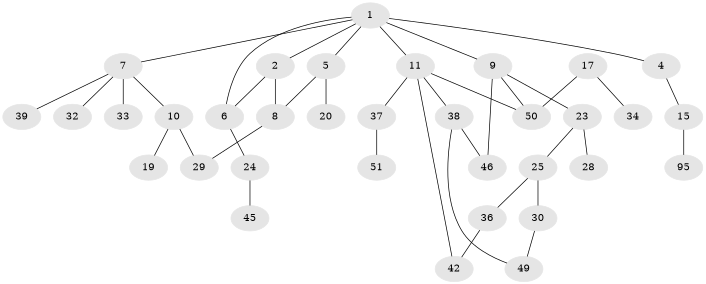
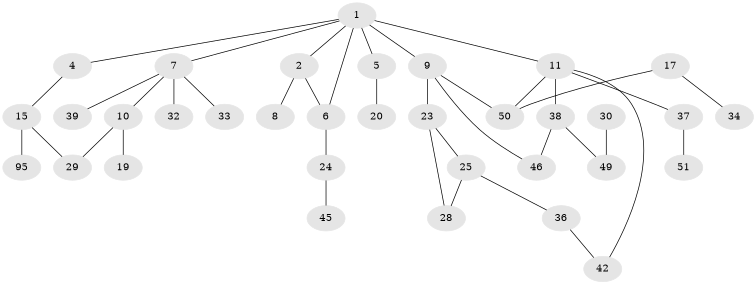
edge "5" -- "8": removed
edge "8" -- "29": now "15" -- "29"
edge "25" -- "30": now "25" -- "28"
